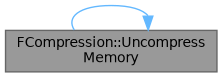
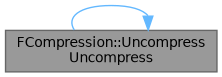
node "FCompression::Uncompress Memory": label "FCompression::Uncompress Memory" -> "FCompression::Uncompress Uncompress"
